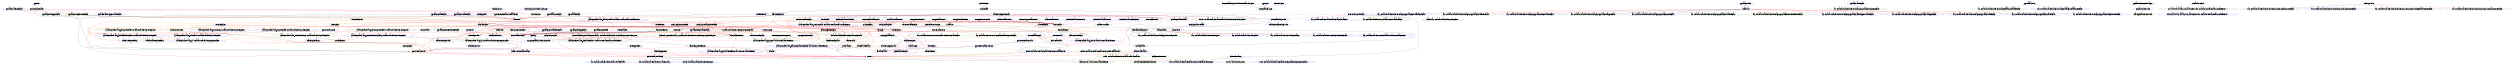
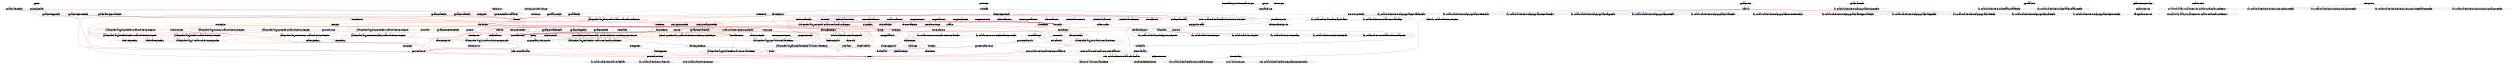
node "CommandExecutor": label "CommandExecutor" -> "WebRequestFactory"
